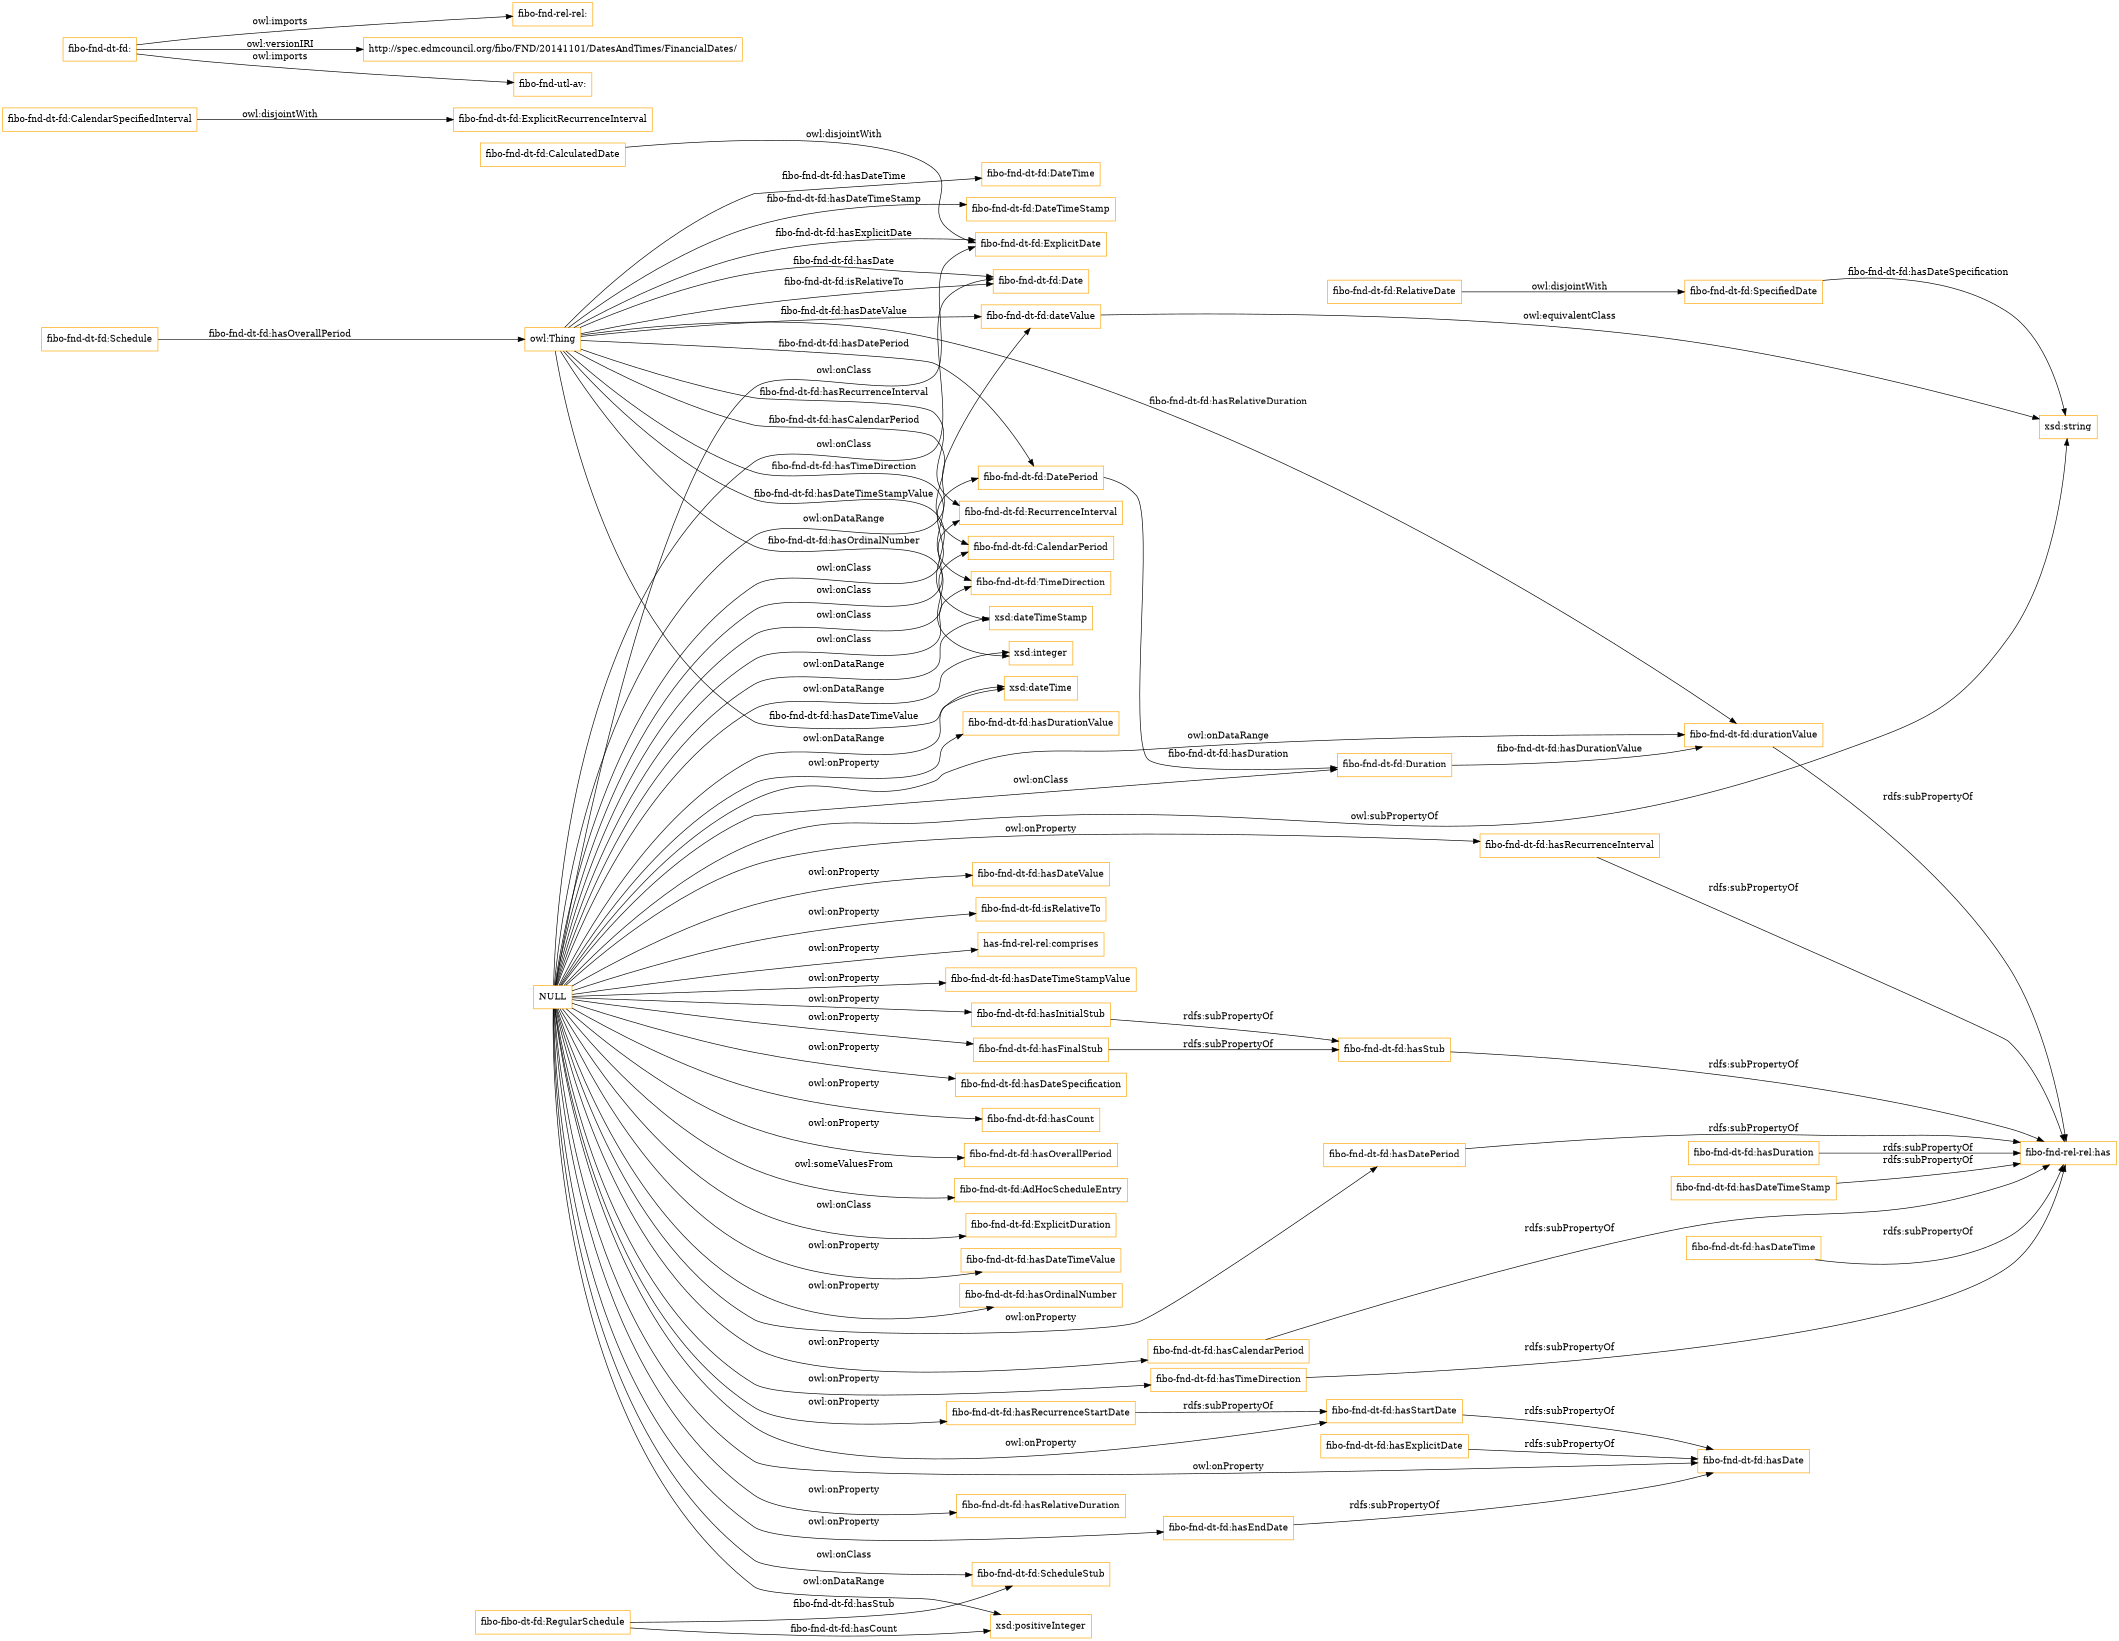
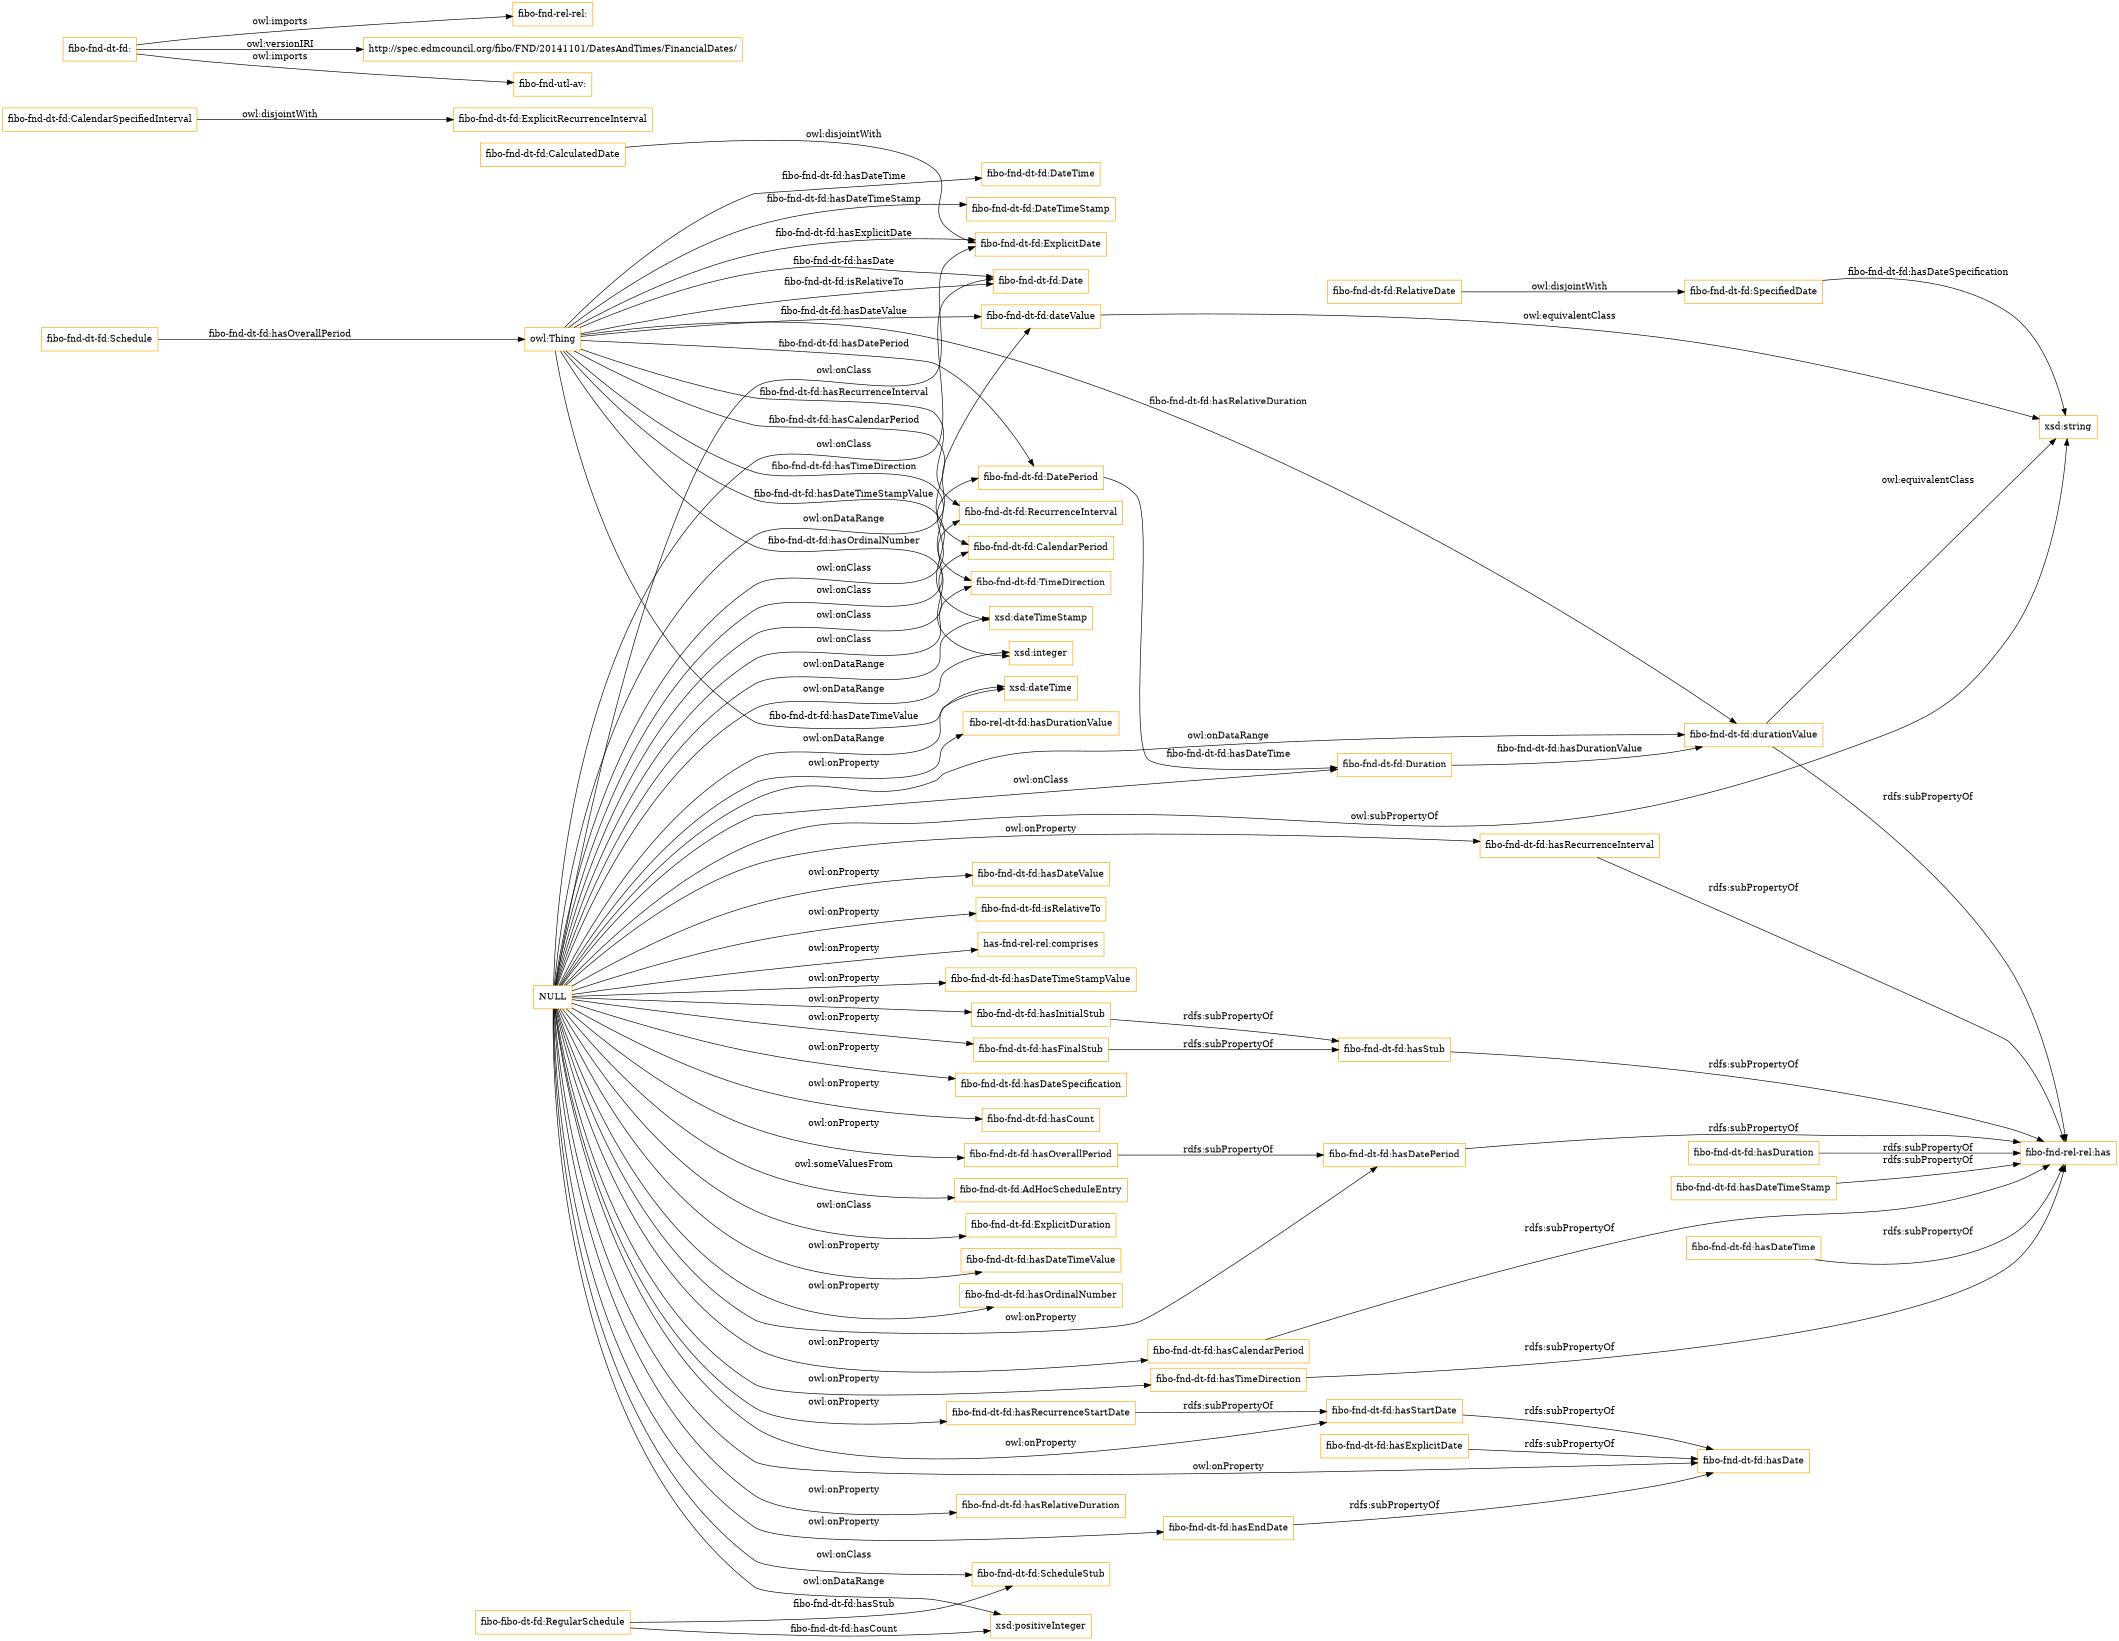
edge "fibo-fnd-dt-fd:durationValue" -> "xsd:string": added, label "owl:equivalentClass"
node "fibo-fnd-dt-fd:hasDurationValue": label "fibo-fnd-dt-fd:hasDurationValue" -> "fibo-rel-dt-fd:hasDurationValue"
edge "fibo-fnd-dt-fd:DatePeriod" -> "fibo-fnd-dt-fd:Duration": label "fibo-fnd-dt-fd:hasDuration" -> "fibo-fnd-dt-fd:hasDateTime"
edge "fibo-fnd-dt-fd:hasOverallPeriod" -> "fibo-fnd-dt-fd:hasDatePeriod": added, label "rdfs:subPropertyOf"
